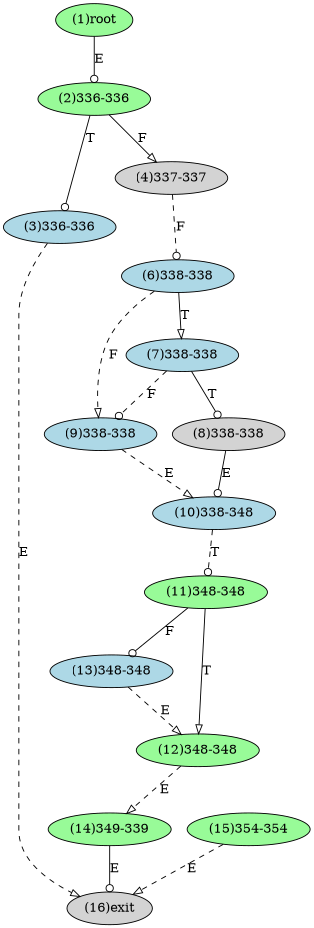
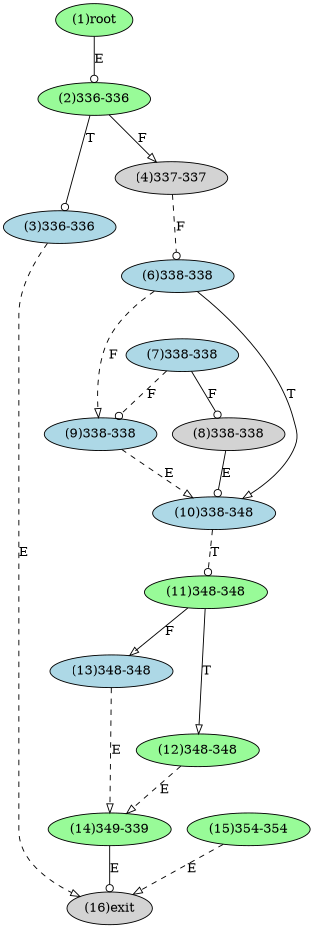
edge "(6)338-338" -> "(7)338-338": now "(6)338-338" -> "(10)338-348"
edge "(7)338-338" -> "(8)338-338": label "T" -> "F"
edge "(11)348-348" -> "(13)348-348": arrowhead odot -> onormal
edge "(13)348-348" -> "(12)348-348": now "(13)348-348" -> "(14)349-339"
